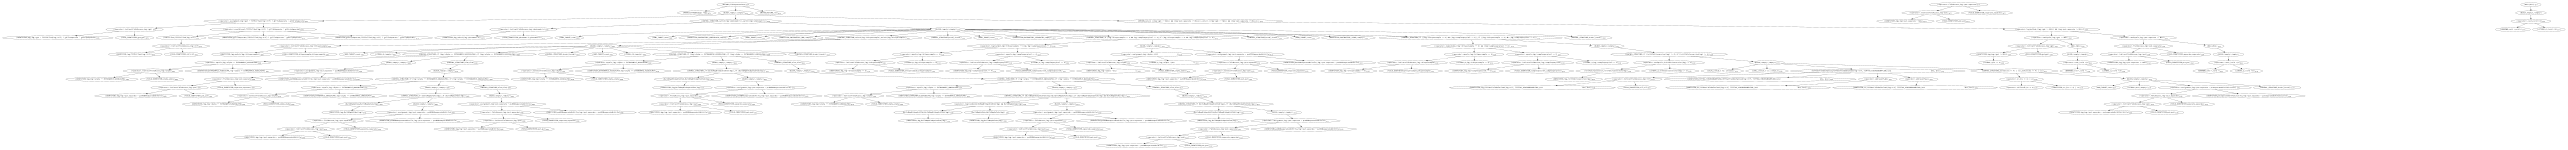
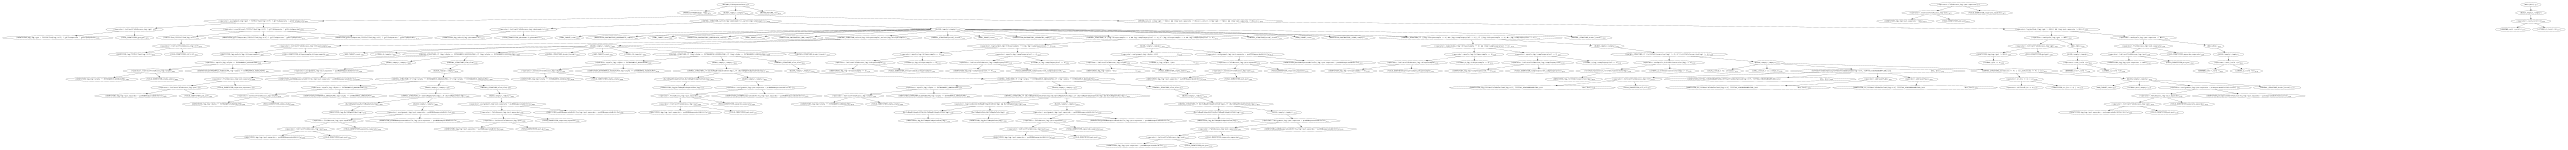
node "(IDENTIFIER,PHOTOMETRIC_MINISWHITE,<empty>)": added
